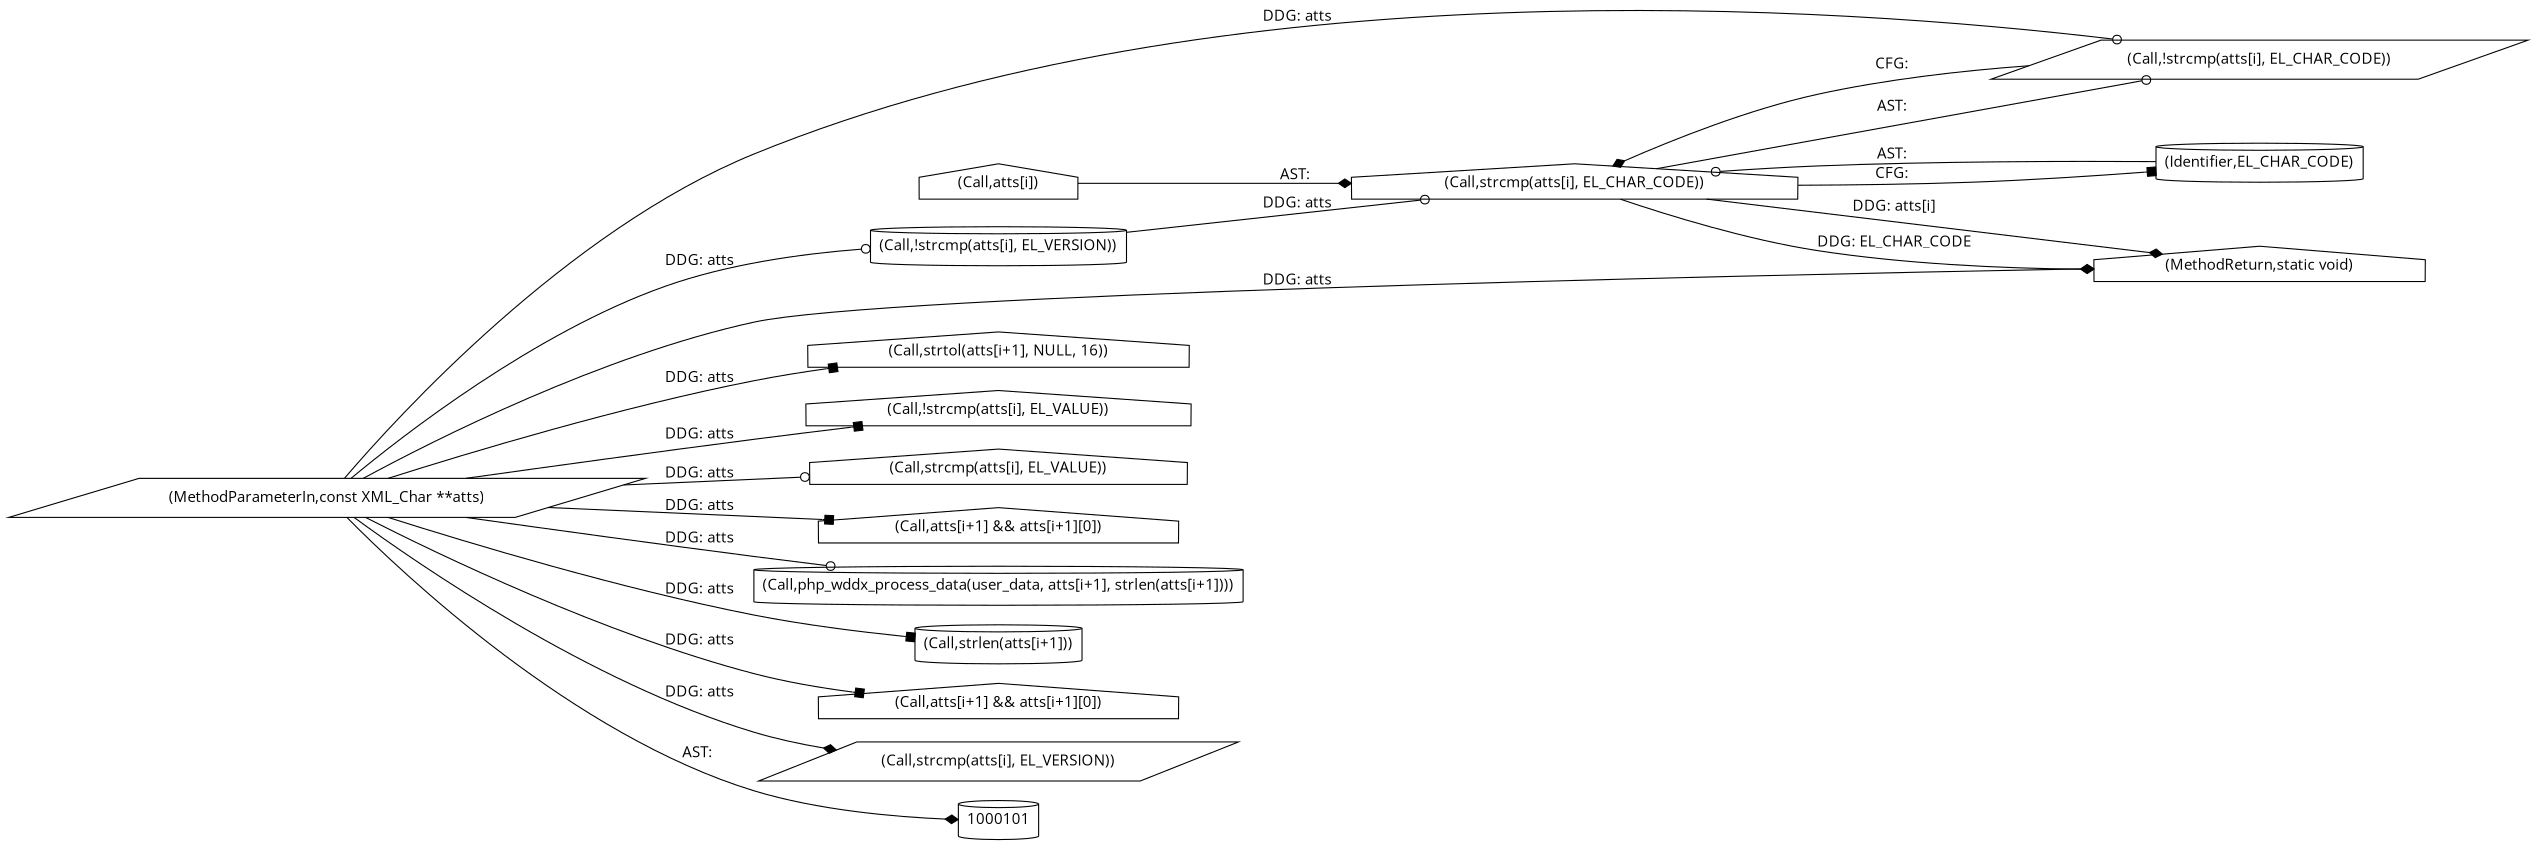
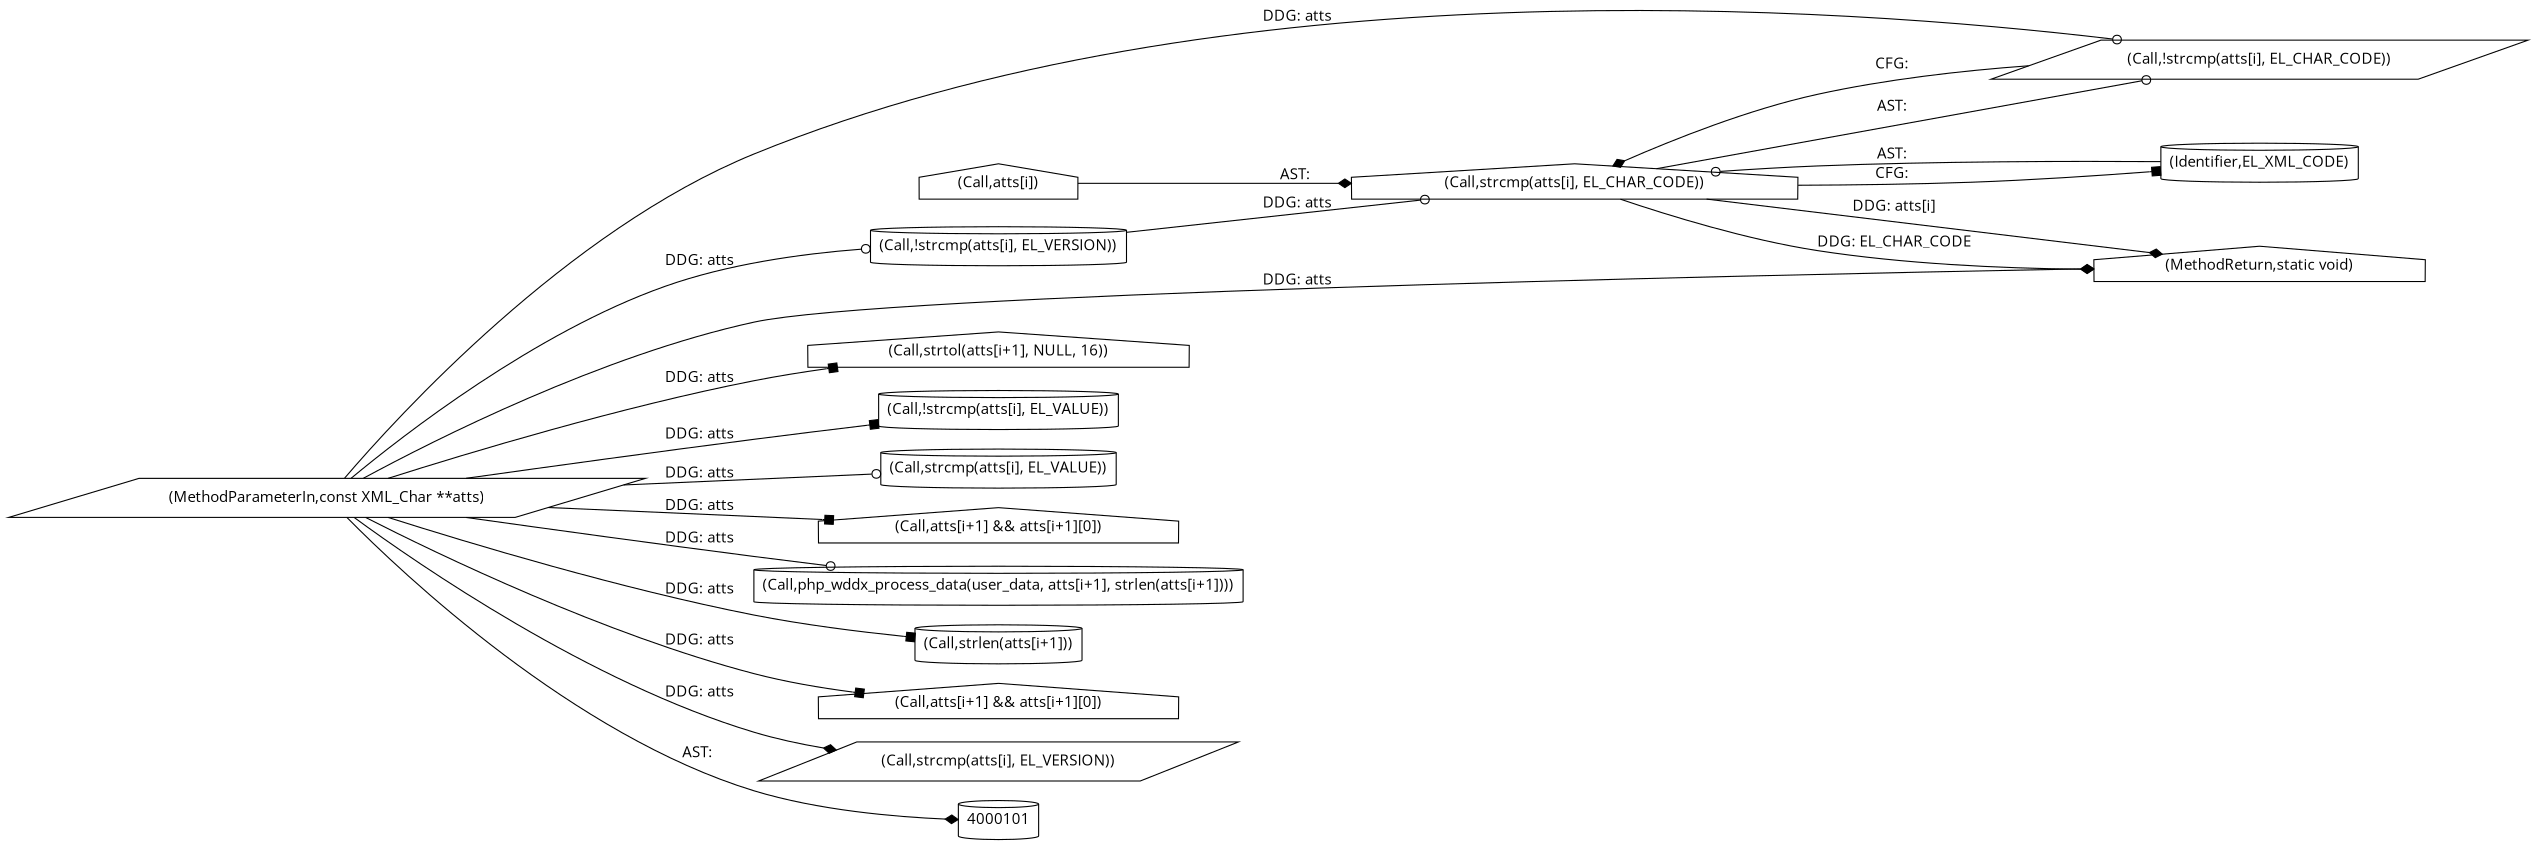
node "(Identifier,EL_CHAR_CODE)": label "(Identifier,EL_CHAR_CODE)" -> "(Identifier,EL_XML_CODE)"
node "(Call,!strcmp(atts[i], EL_VALUE))": shape house -> cylinder
node "(Call,strcmp(atts[i], EL_VALUE))": shape house -> cylinder
node "1000101": label "1000101" -> "4000101"
